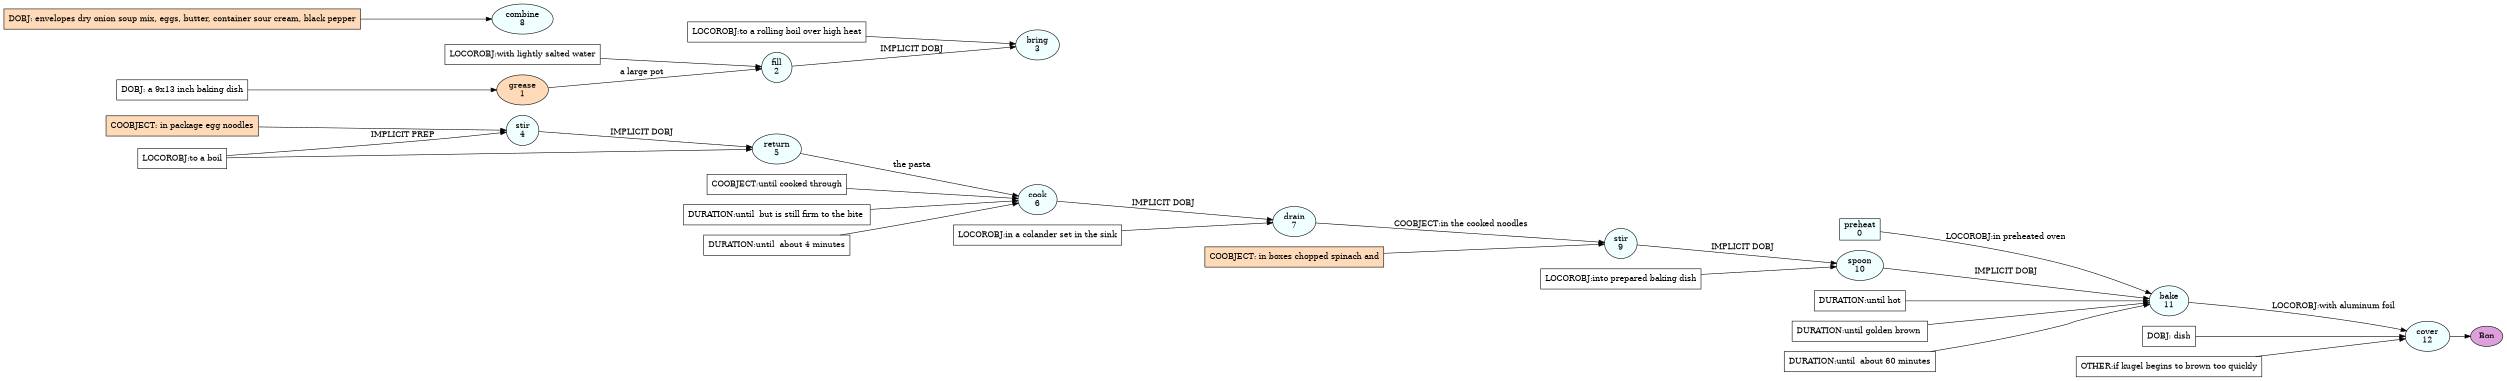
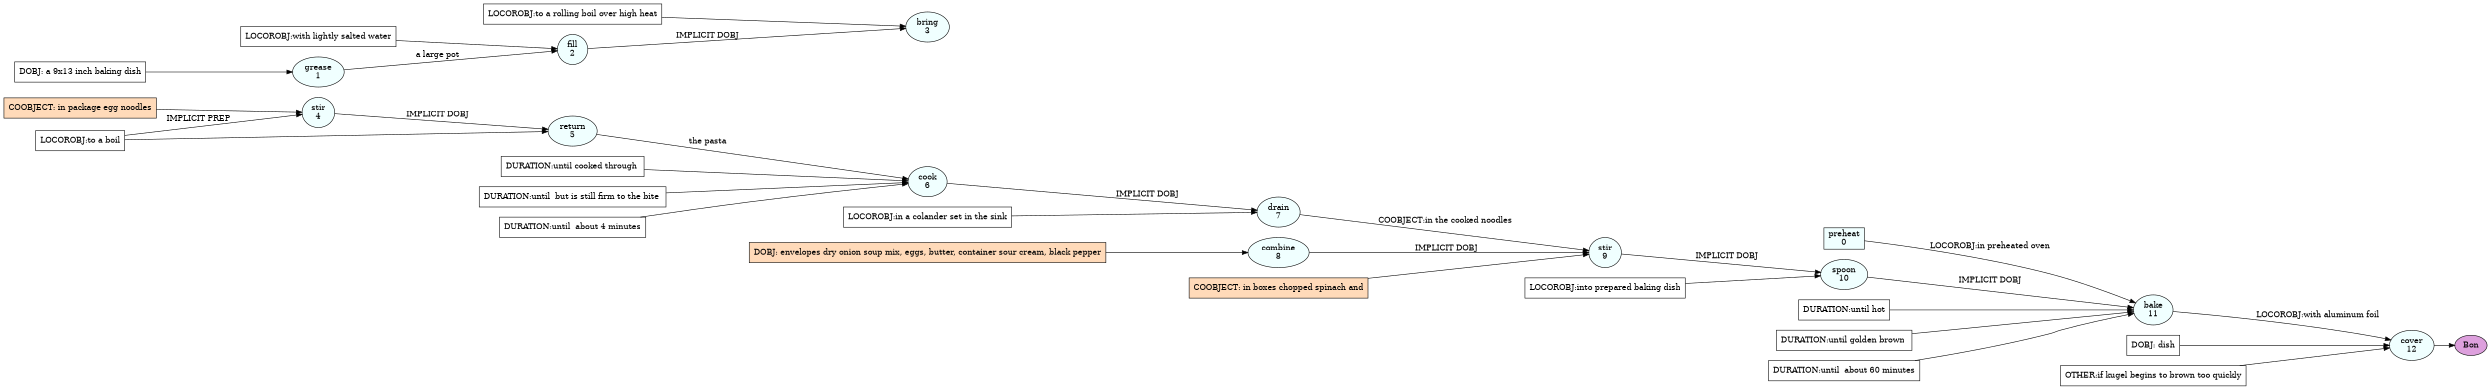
node "grease 1": fillcolor peachpuff -> azure
node "COOBJECT:until cooked through": label "COOBJECT:until cooked through" -> "DURATION:until cooked through"
edge "combine 8" -> "stir 9": added, label "IMPLICIT DOBJ"
